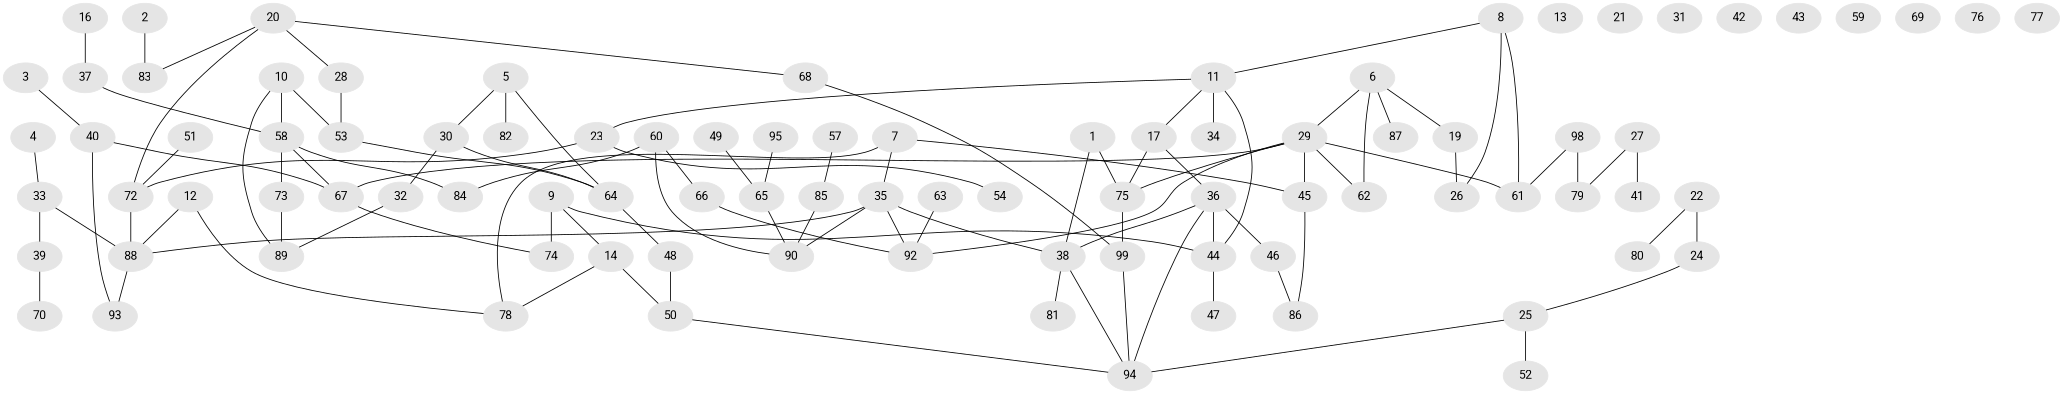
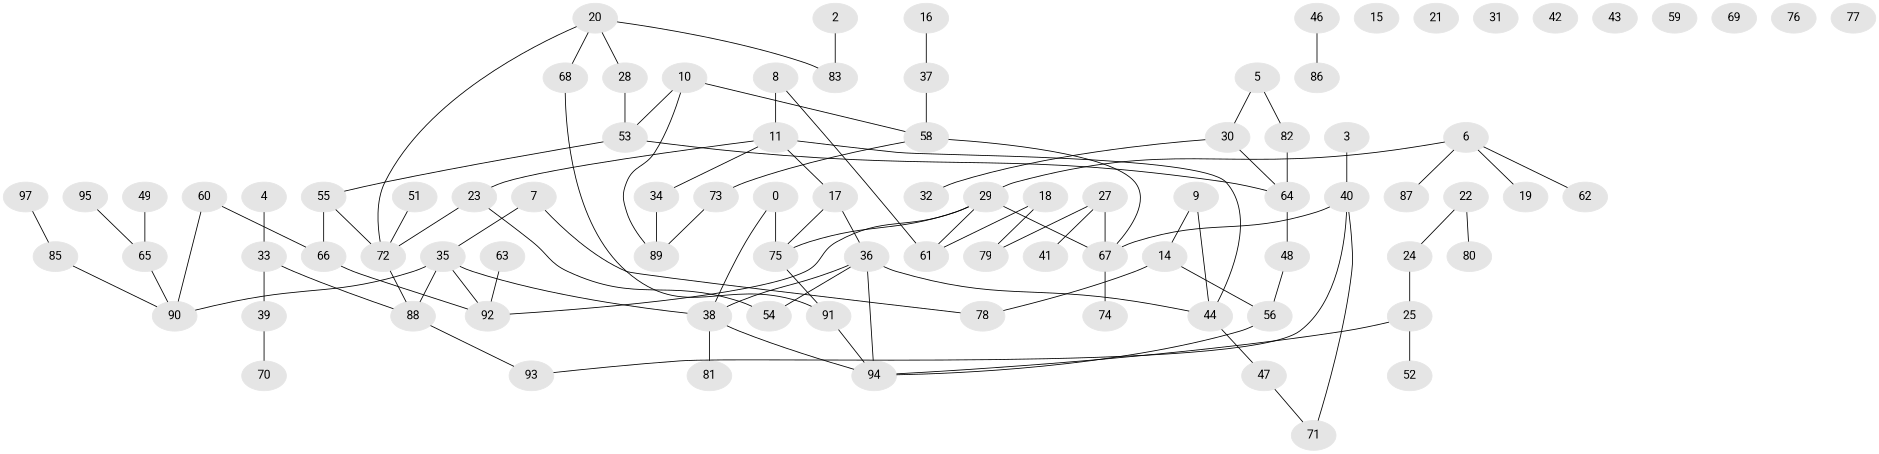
node "13": label "13" -> "15"
node "57": label "57" -> "97"
node "1": label "1" -> "0"
node "98": label "98" -> "18"
edge "5" -- "64": now "82" -- "64"
edge "29" -- "62": removed
node "12": removed
node "55": added
node "84": removed
node "45": removed
node "26": removed
edge "32" -- "89": now "34" -- "89"
edge "9" -- "74": removed
edge "27" -- "67": added
edge "36" -- "46": now "36" -- "54"
node "99": label "99" -> "91"
node "50": label "50" -> "56"
node "71": added
